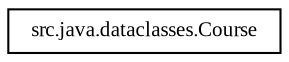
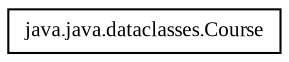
node "src.java.dataclasses.Course": label "src.java.dataclasses.Course" -> "java.java.dataclasses.Course"
